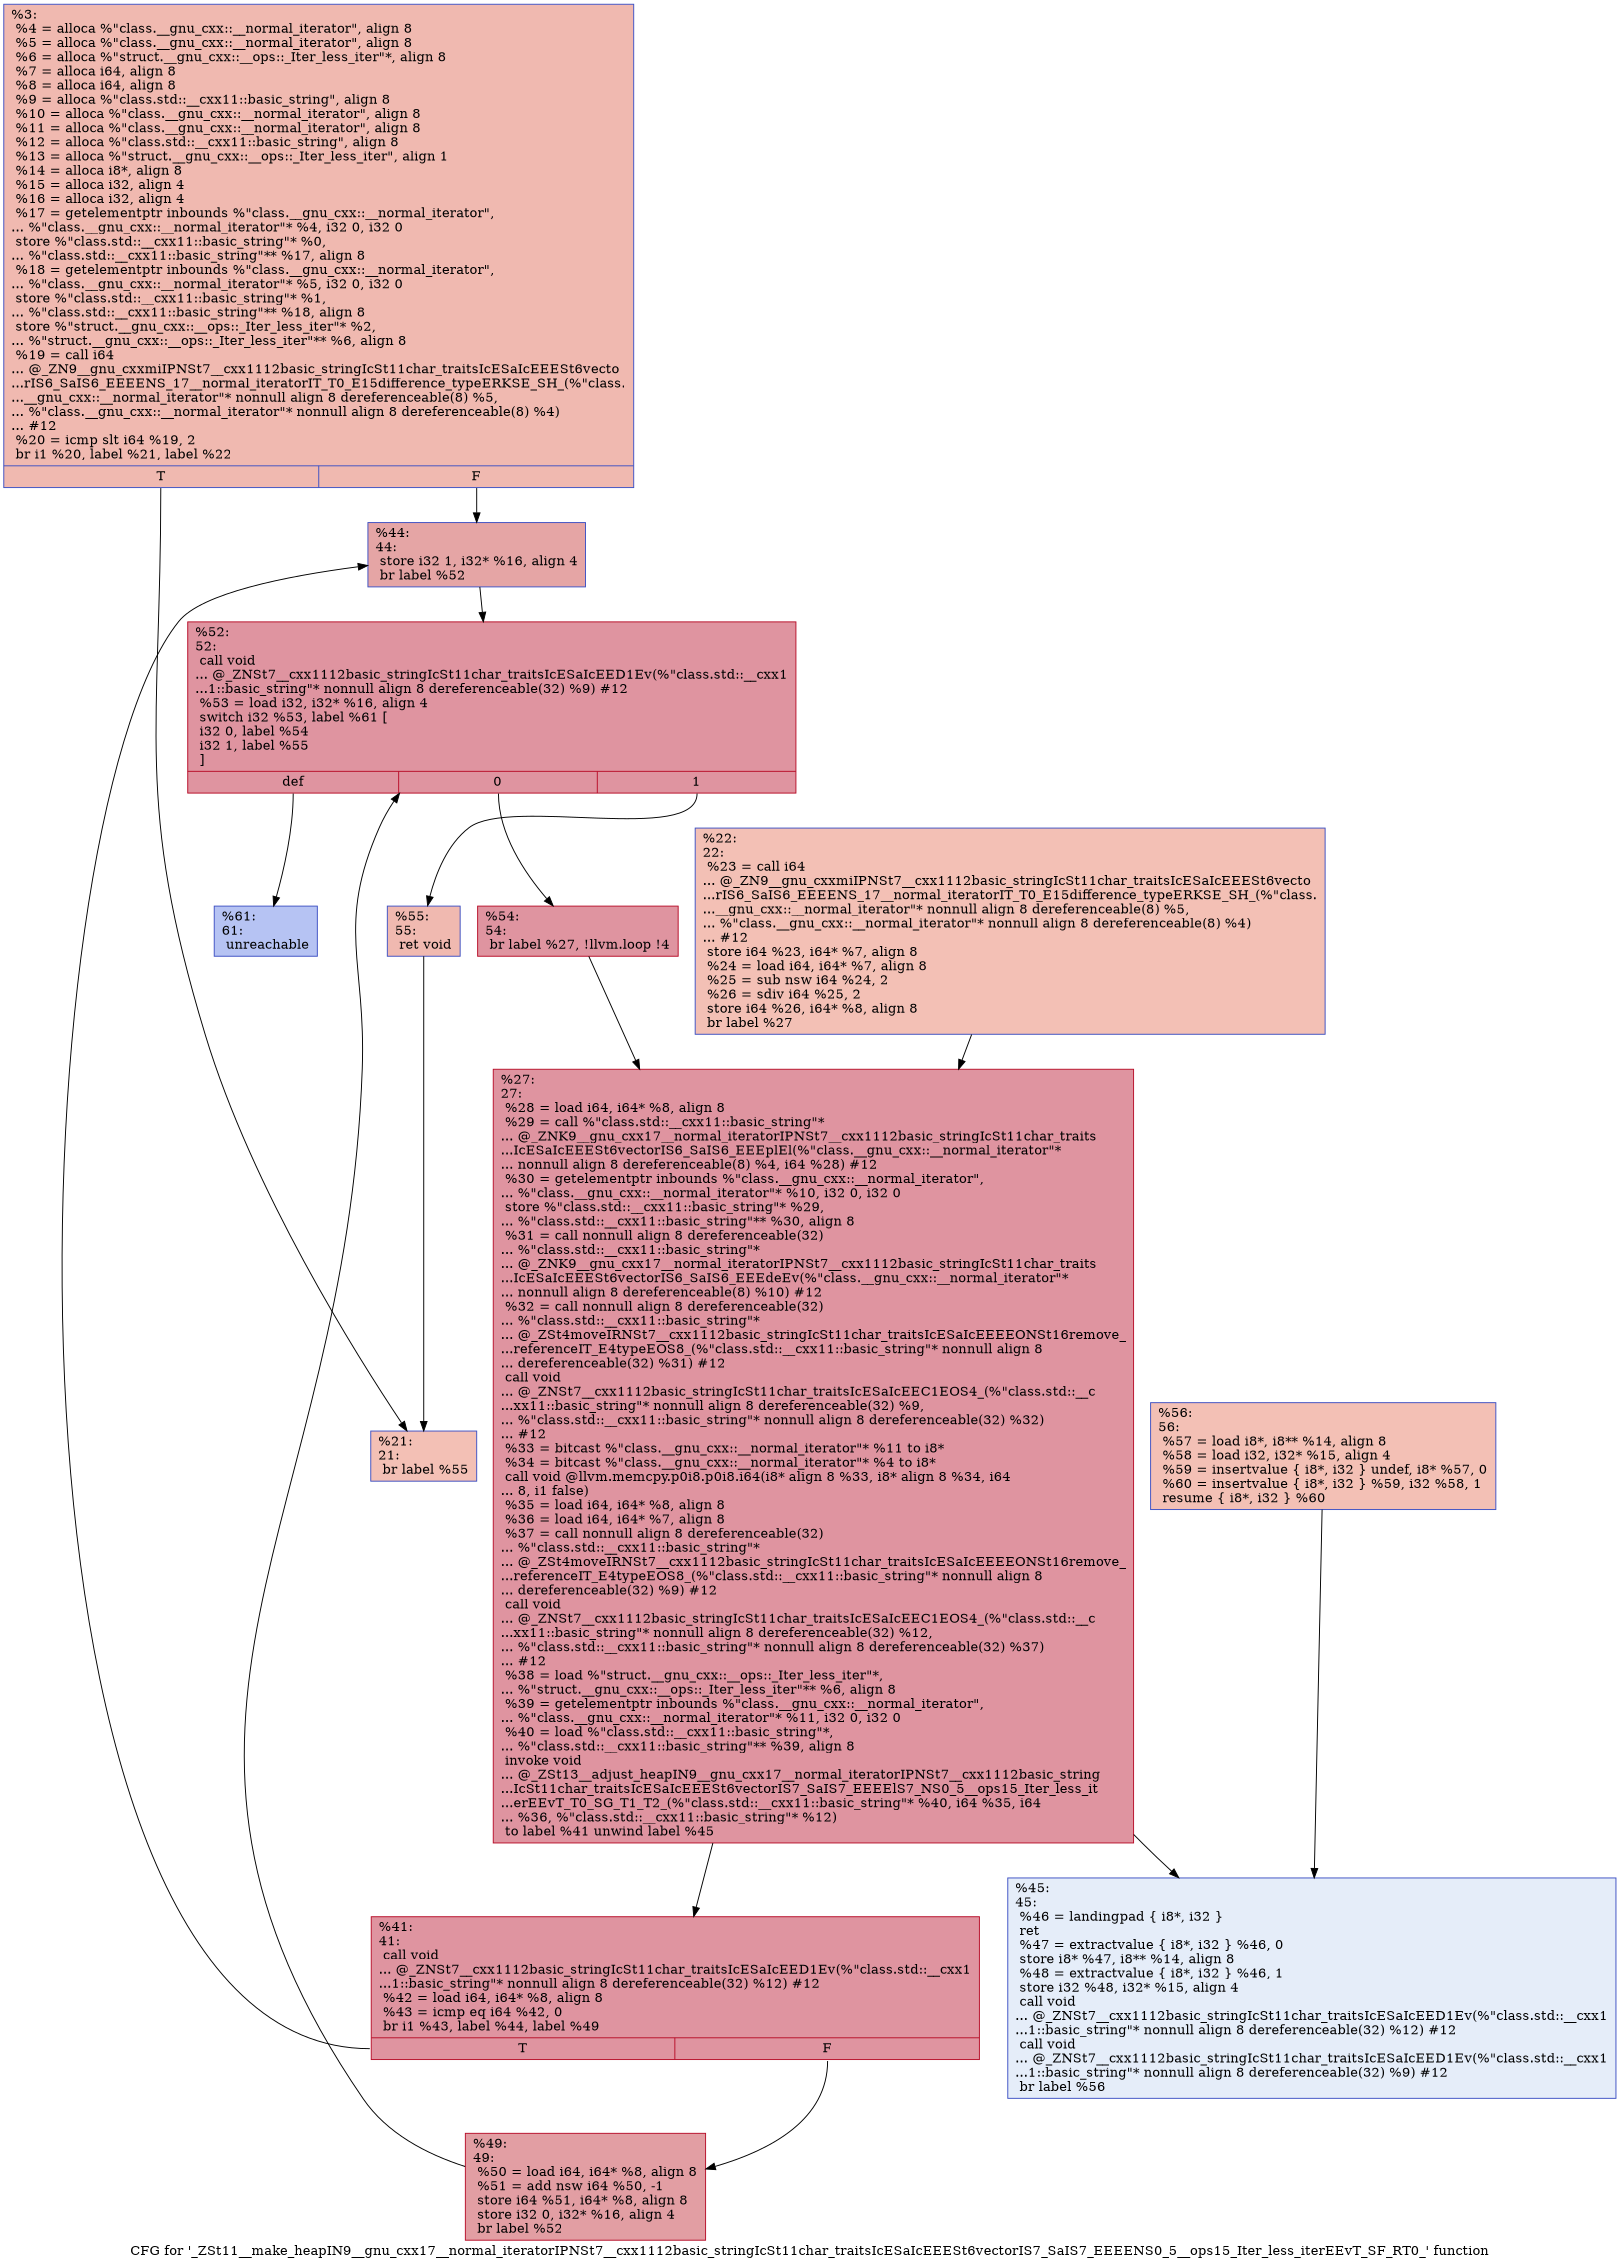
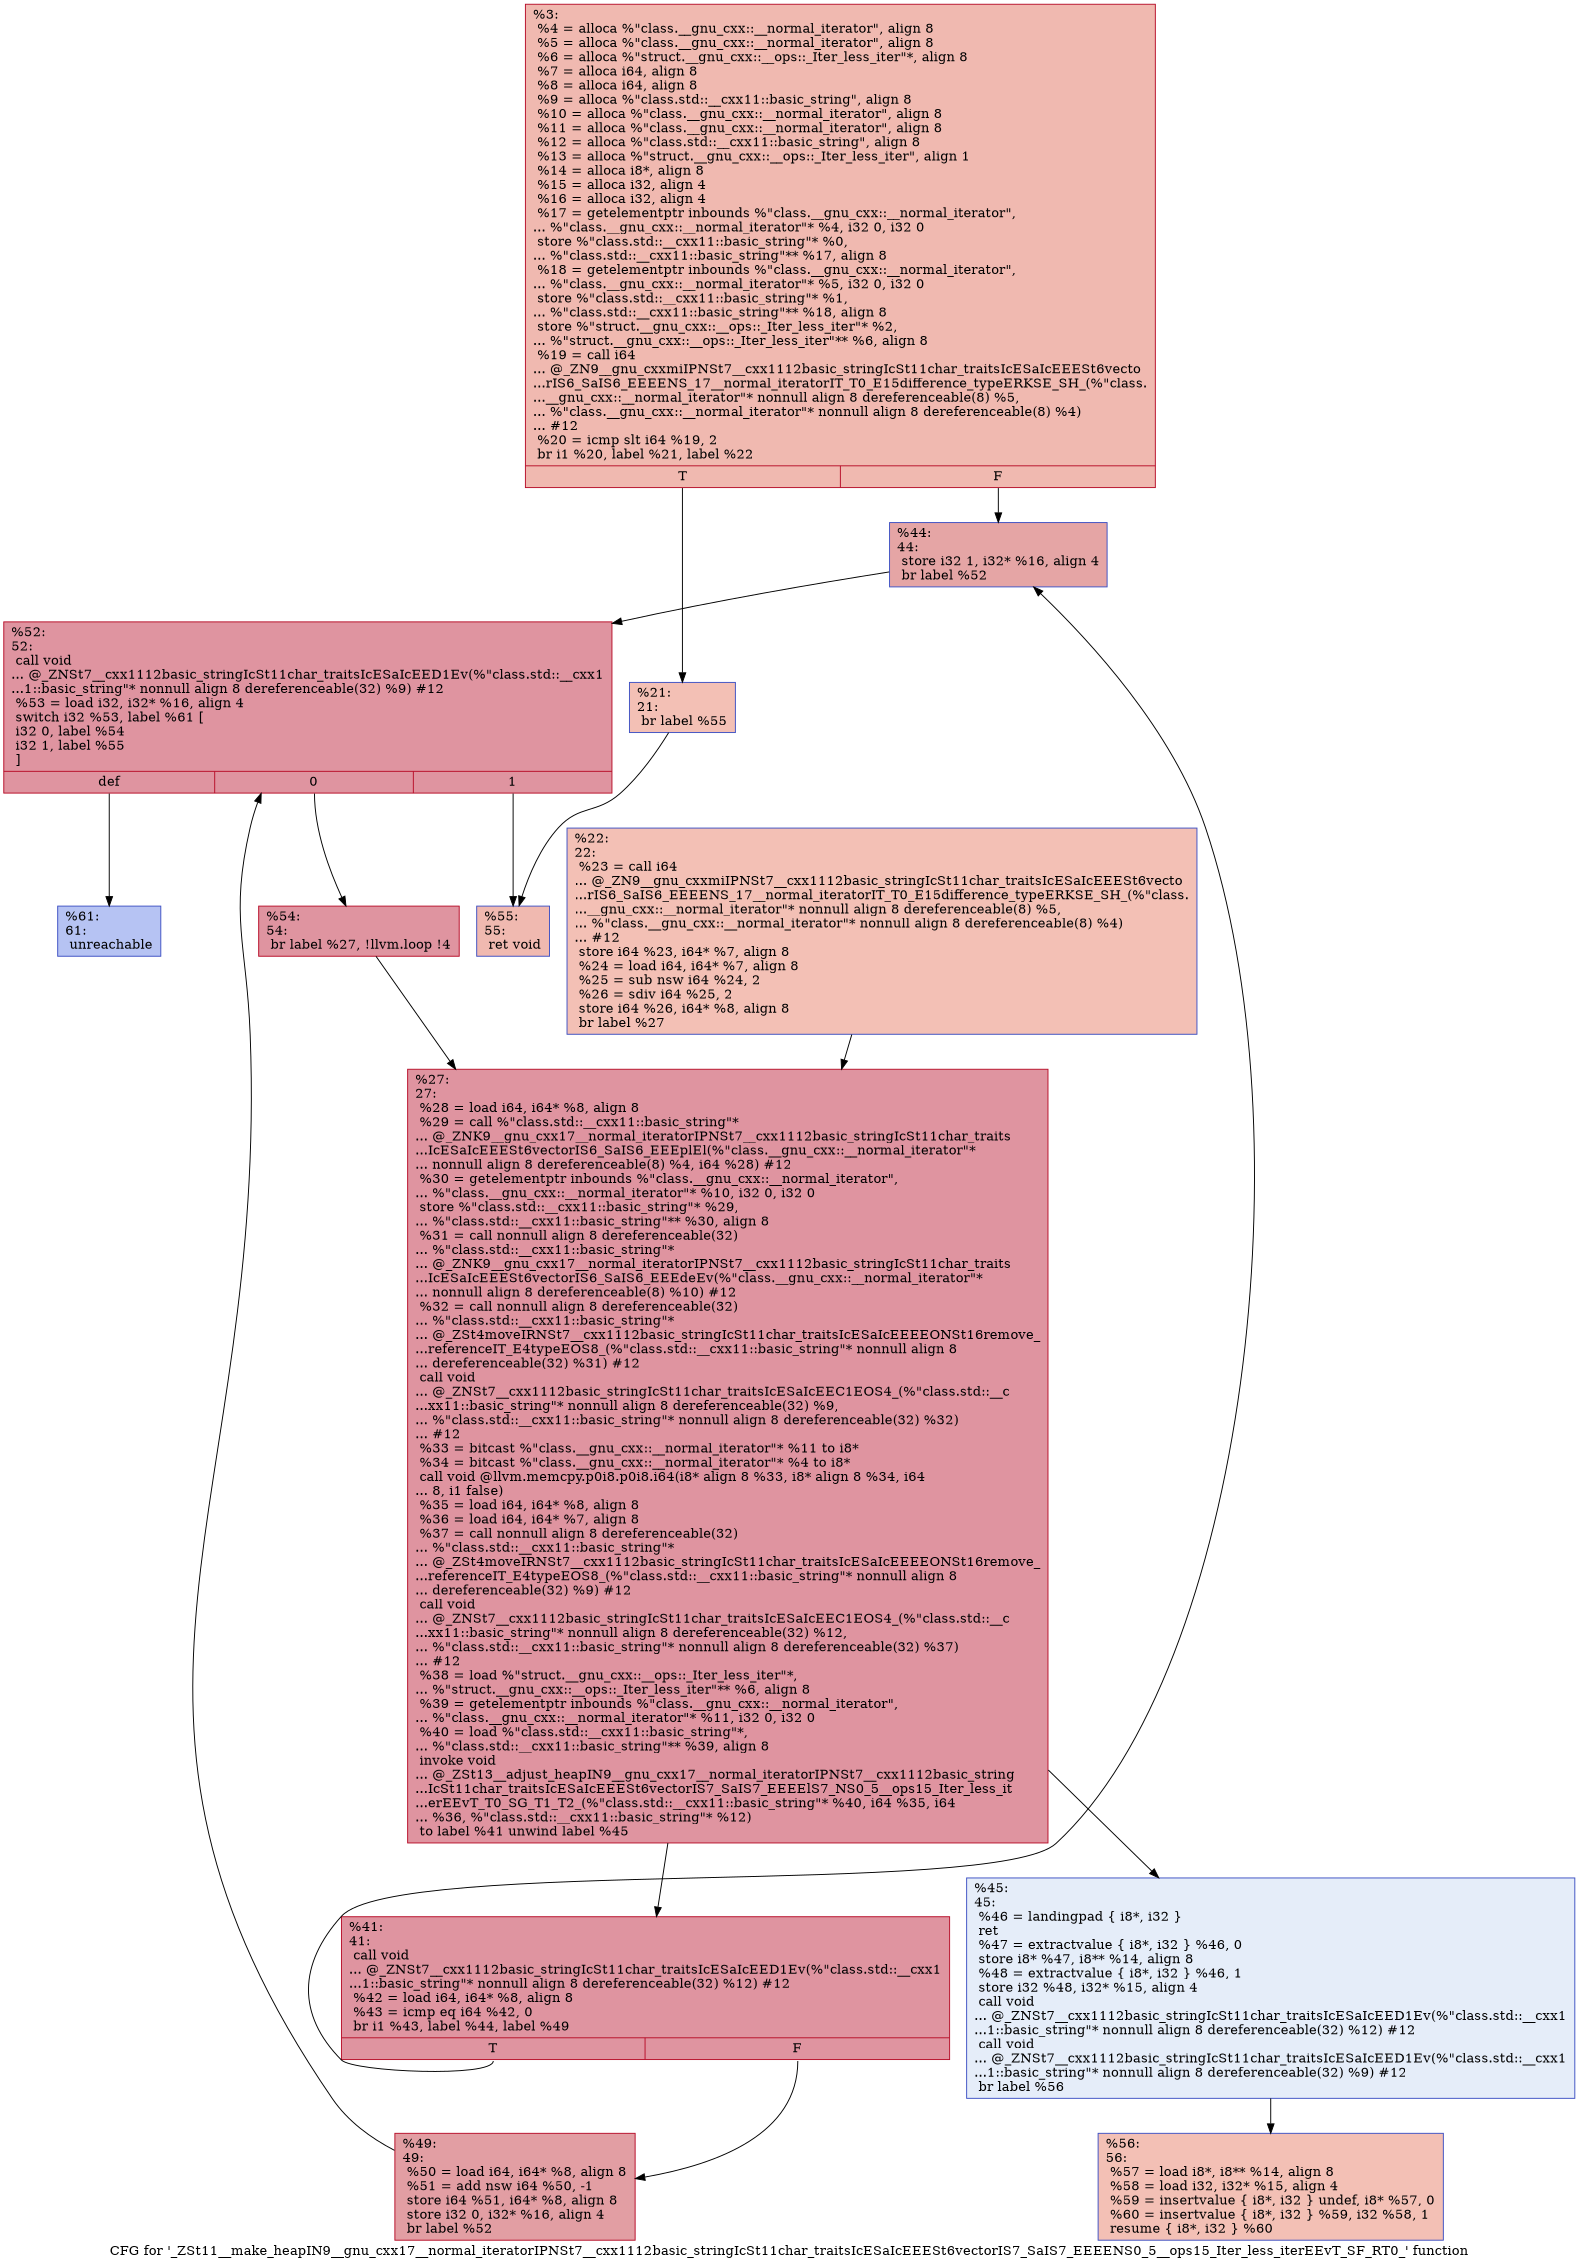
node "%3:": color #3d50c3ff -> #b70d28ff
edge "%55:" -> "%21:": reversed
edge "%56:" -> "%45:": reversed
